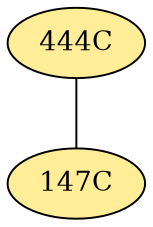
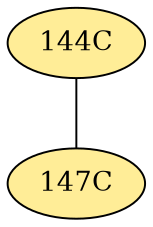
node "444C": label "444C" -> "144C"
